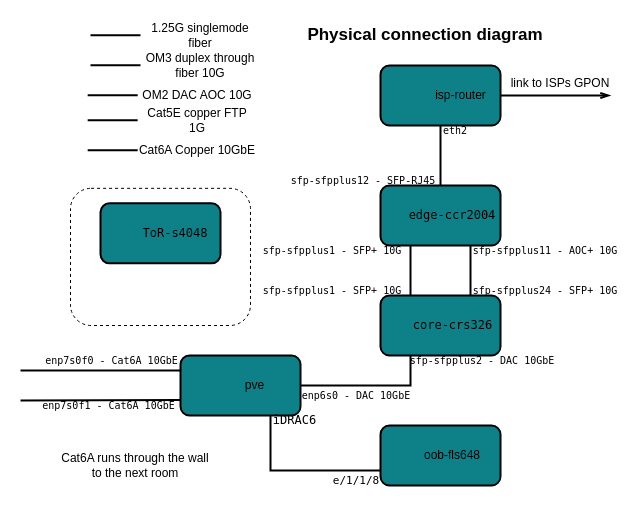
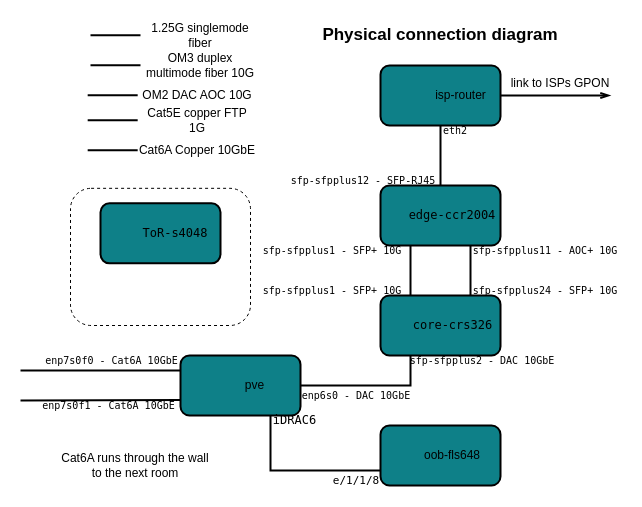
node "Physical connection diagram": moved (426, 36) -> (441, 36)
node "OM3 duplex through fiber 10G": label "OM3 duplex through fiber 10G" -> "OM3 duplex multimode fiber 10G"
